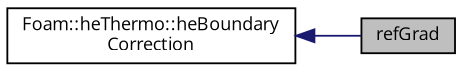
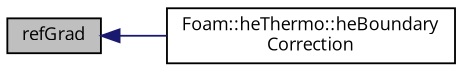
edge "refGrad" -> "Foam::heThermo::heBoundary Correction": reversed
